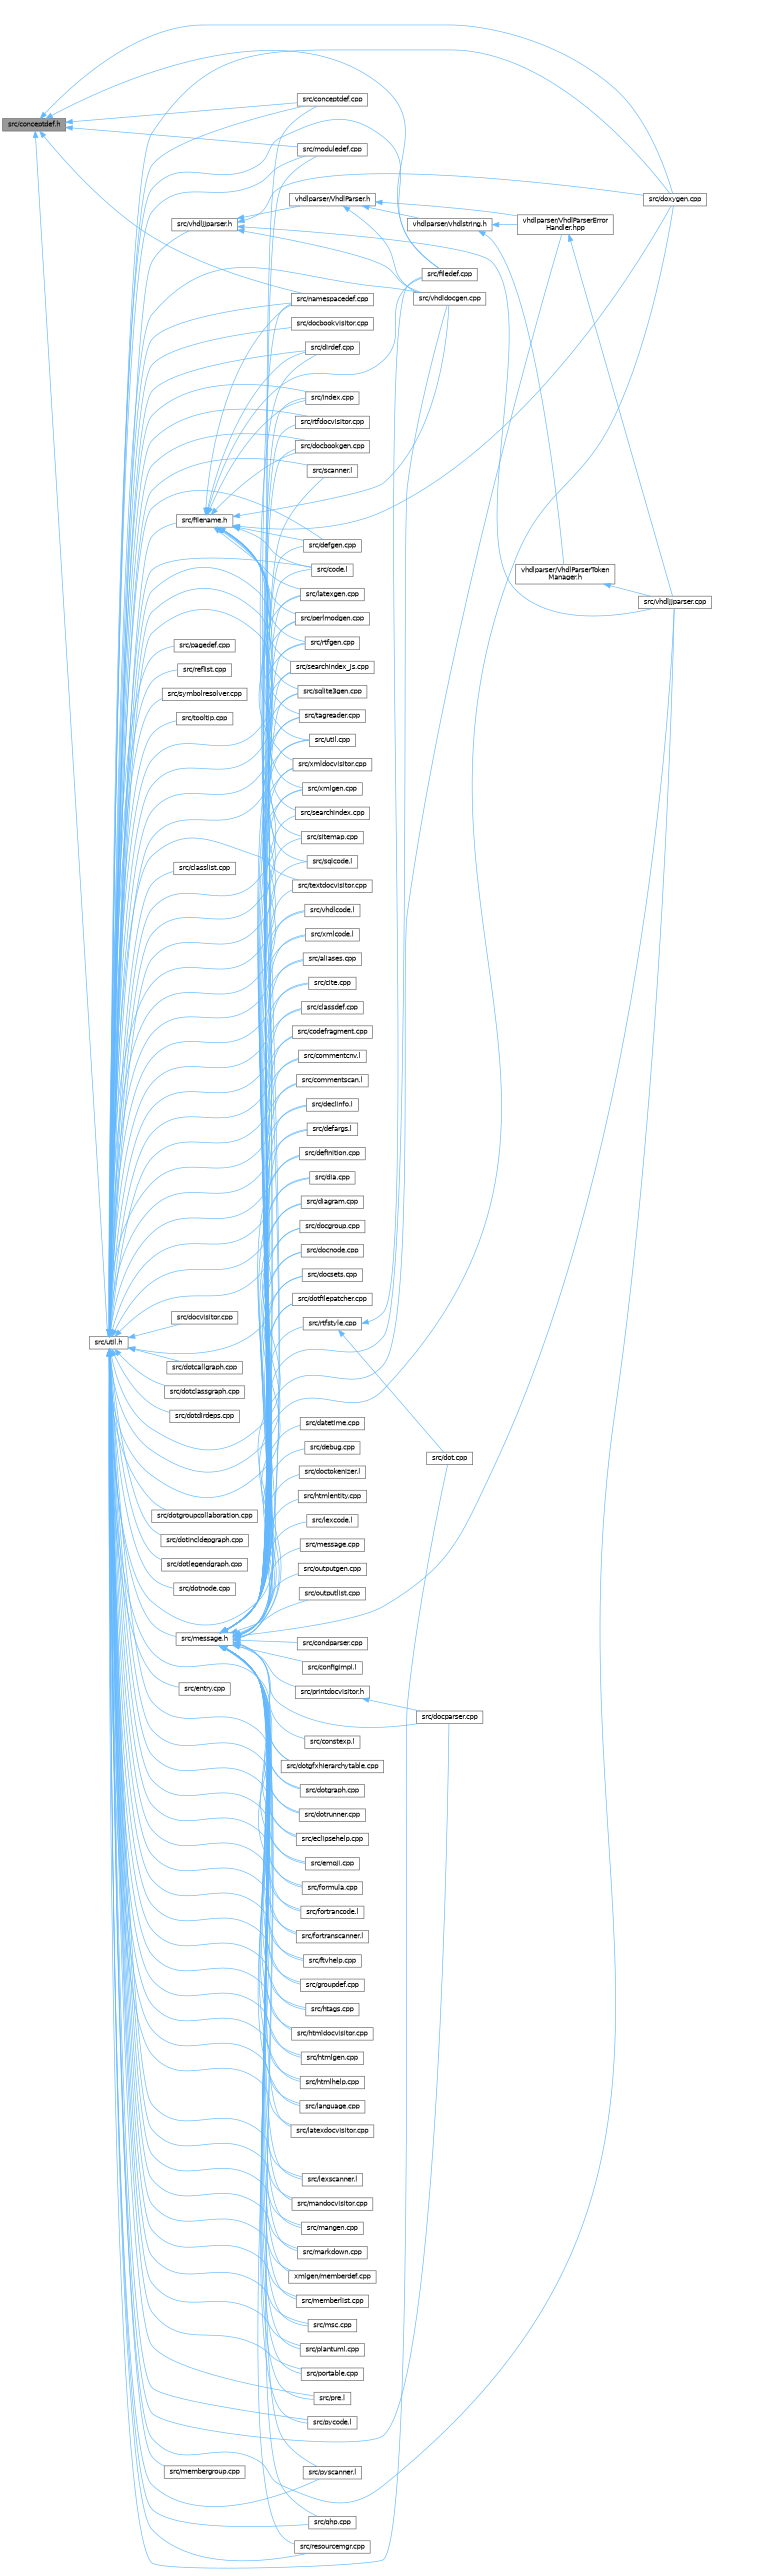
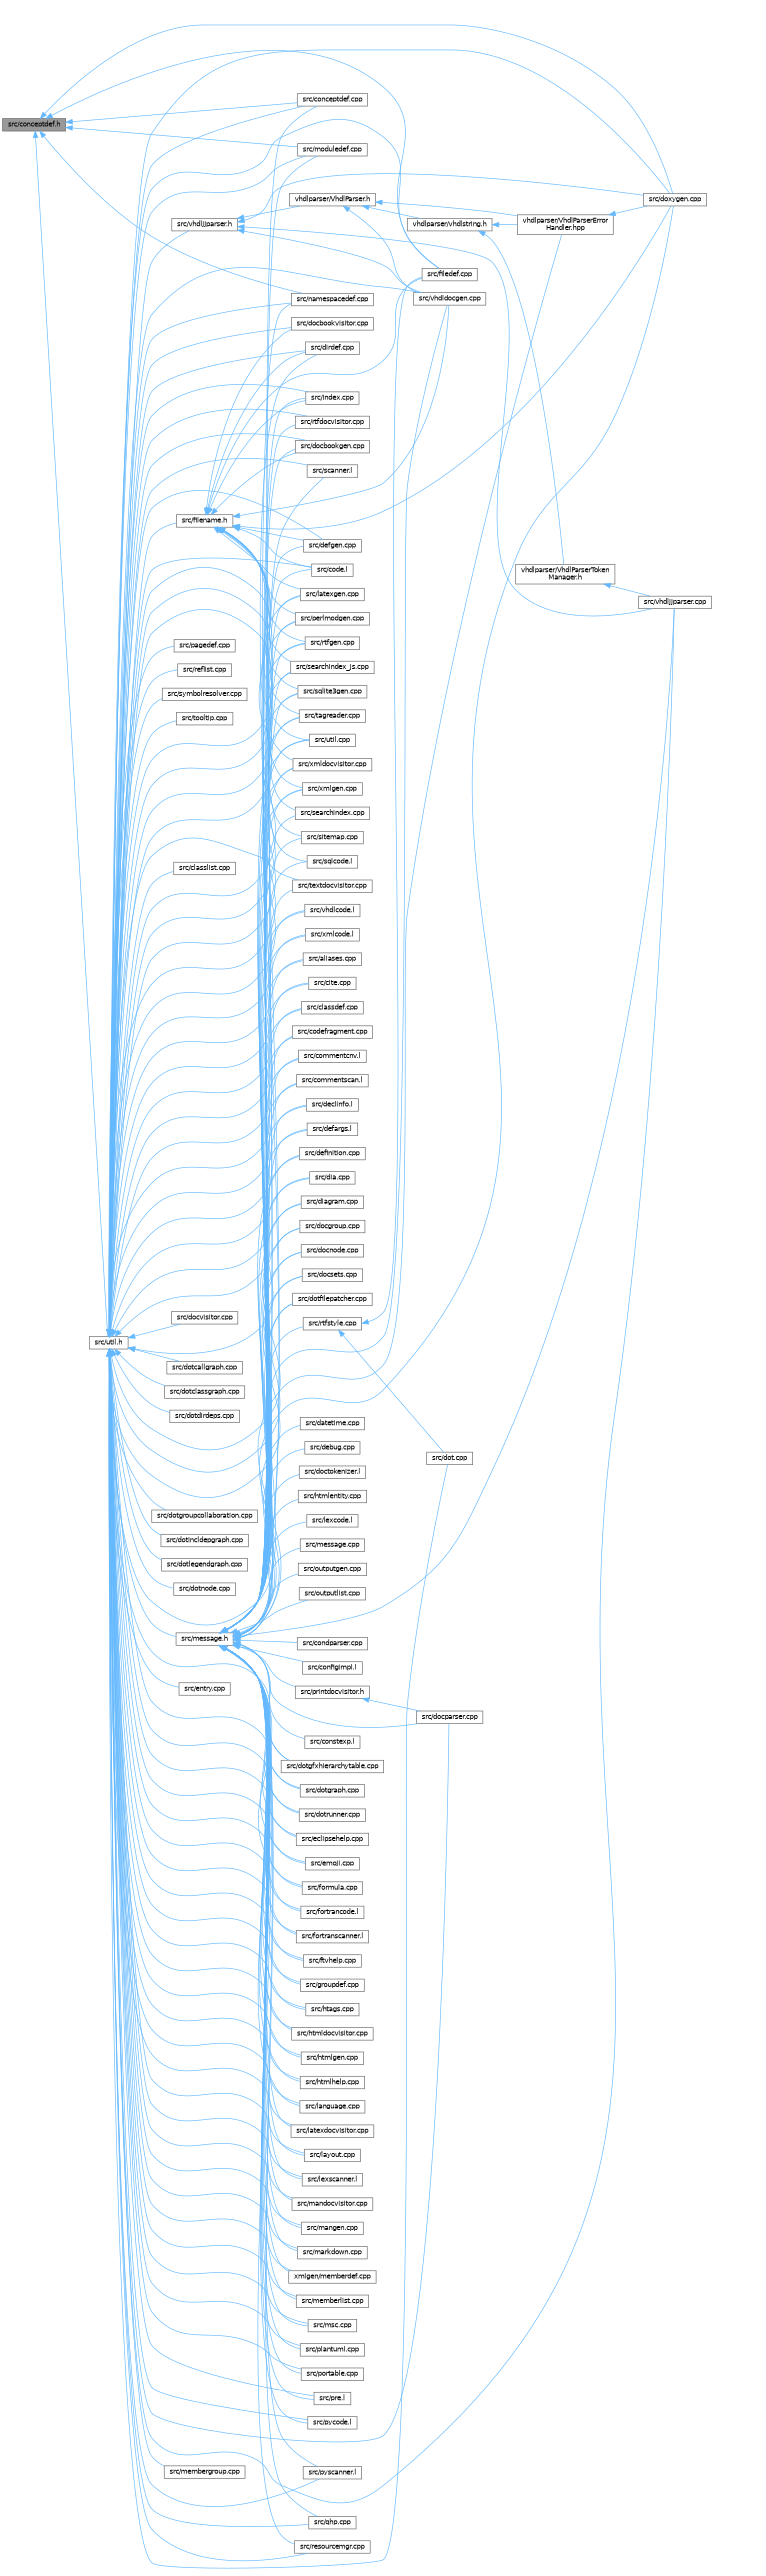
edge "src/namespacedef.cpp" -> "src/filename.h": now "src/docbookvisitor.cpp" -> "src/filename.h"
edge "src/vhdljjparser.cpp" -> "vhdlparser/VhdlParserError Handler.hpp": now "src/doxygen.cpp" -> "vhdlparser/VhdlParserError Handler.hpp"
node "src/layout.cpp": added
